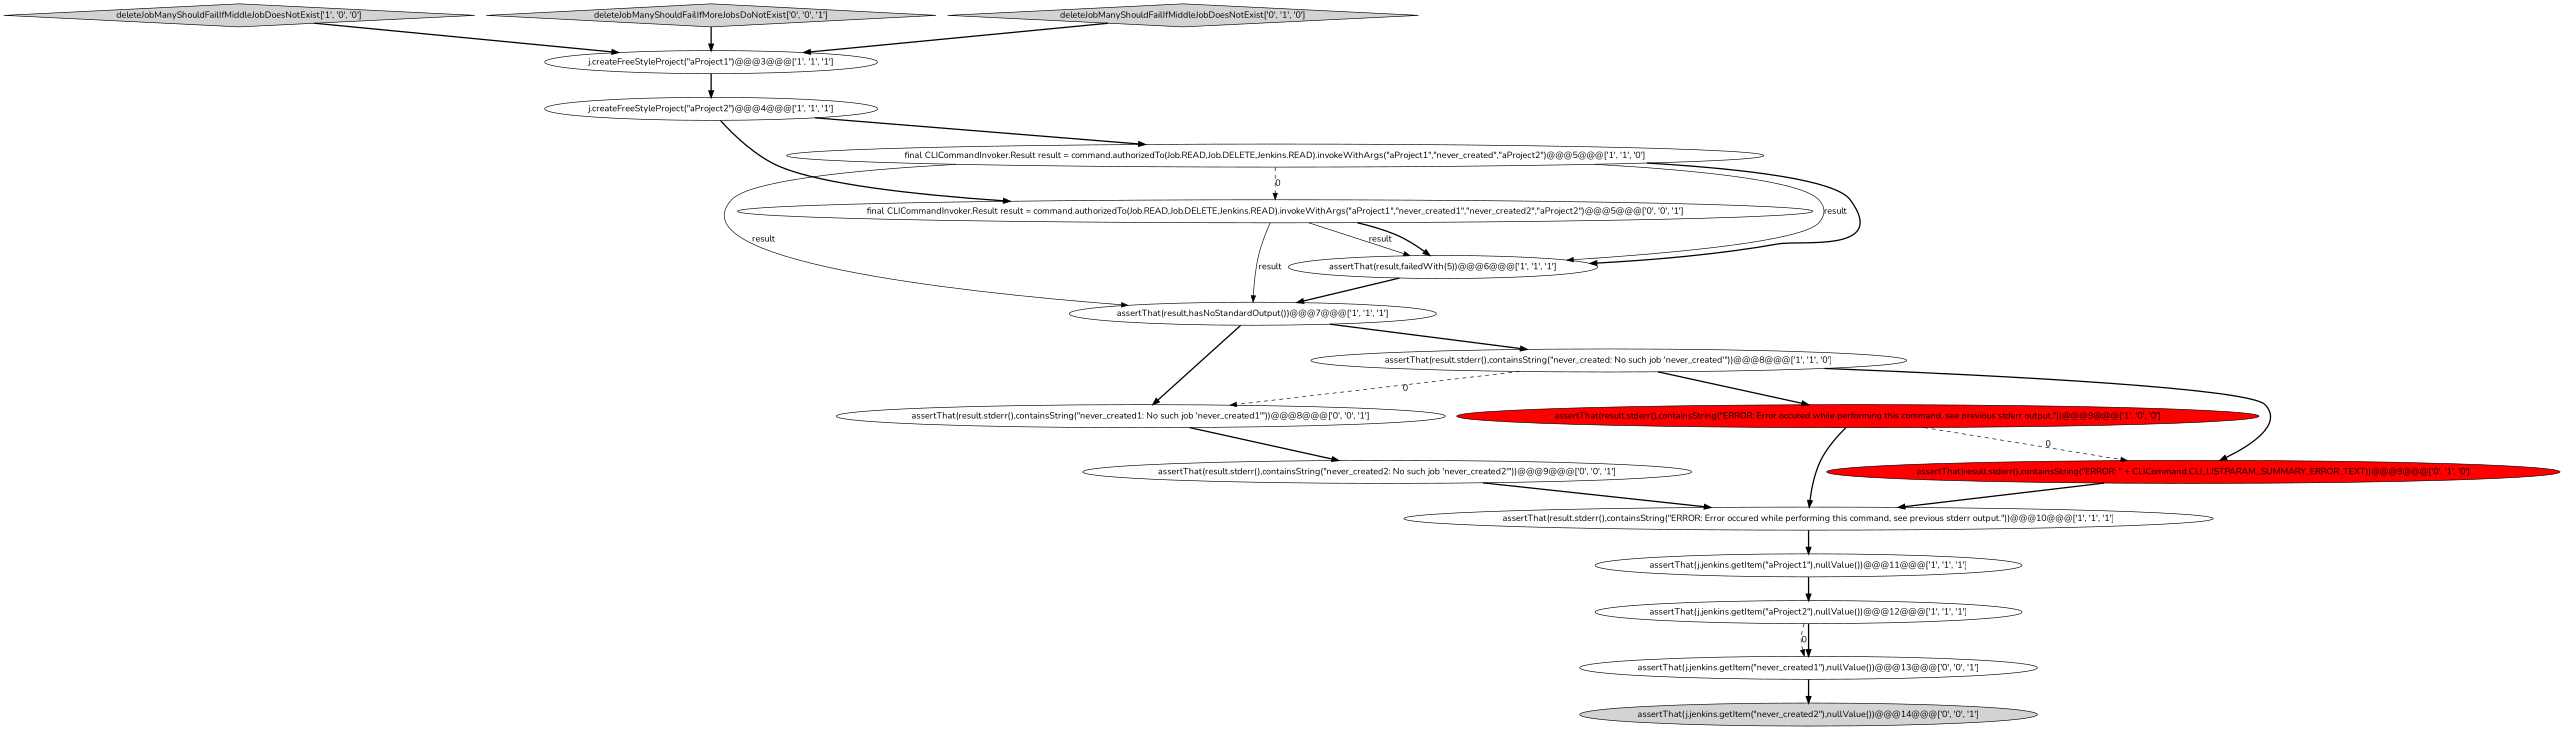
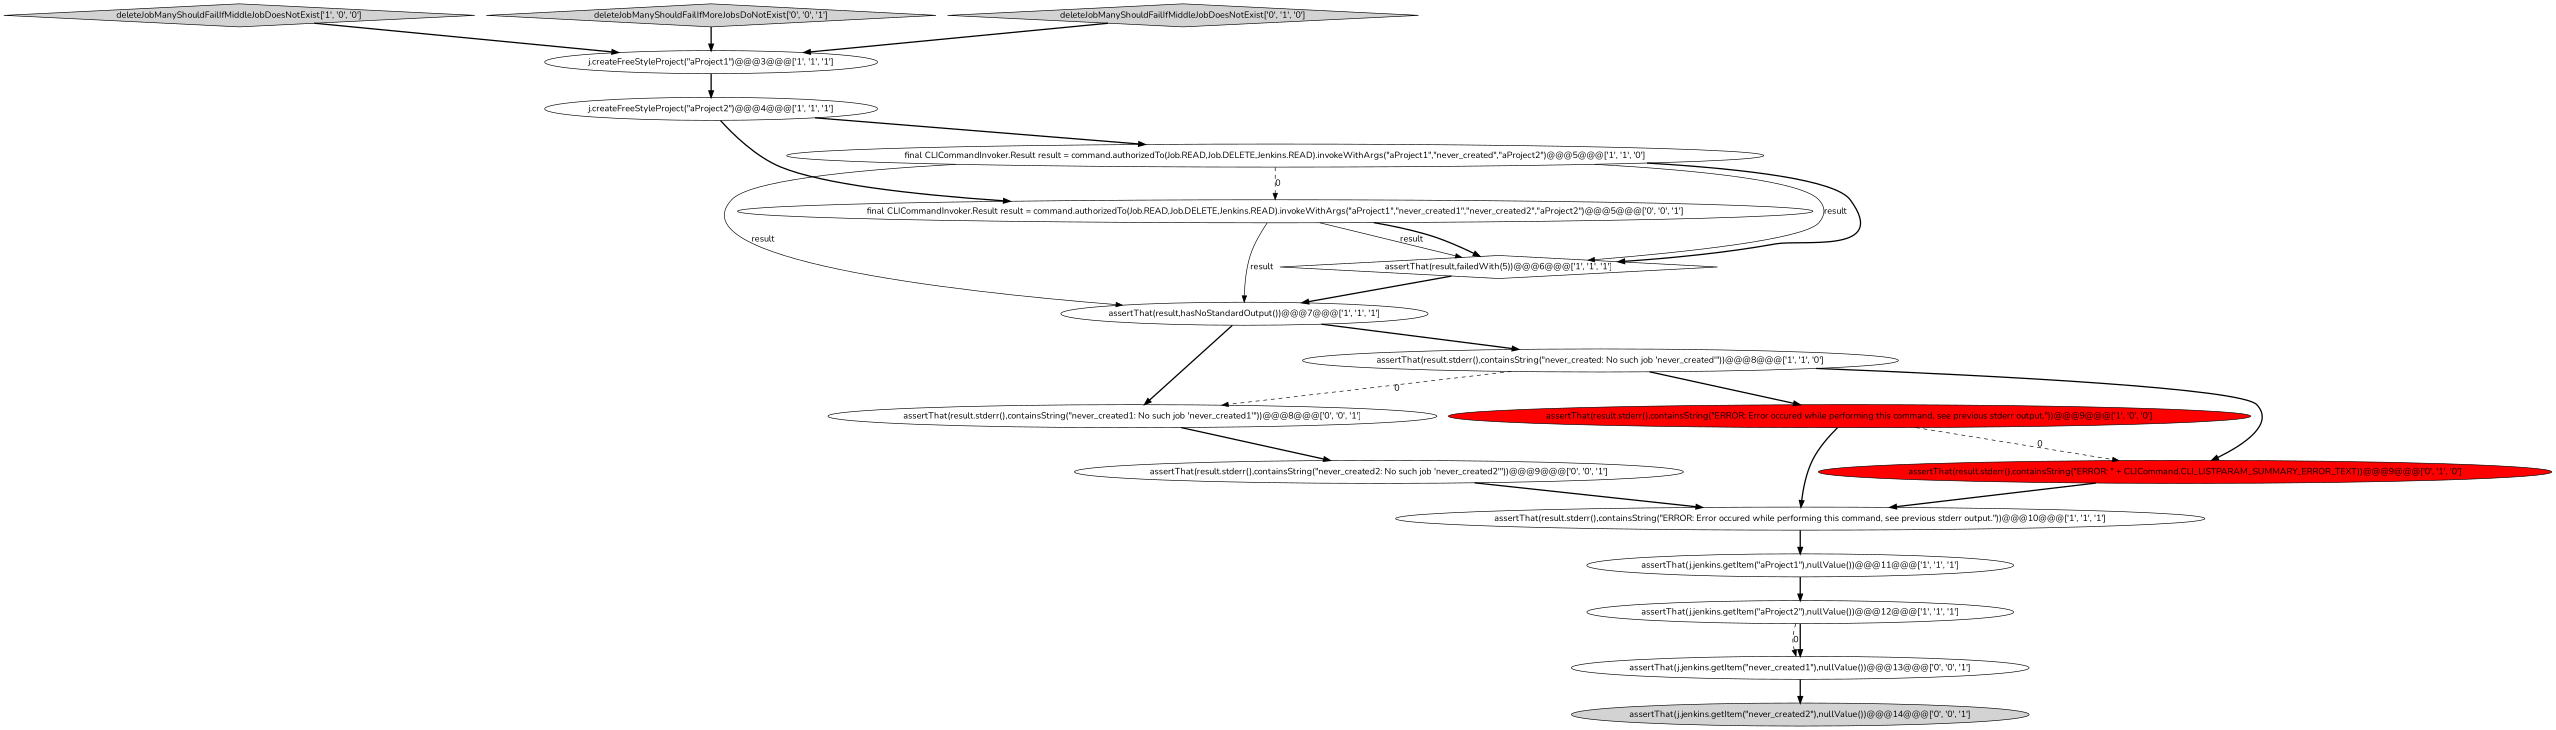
node "assertThat(result,failedWith(5))@@@6@@@['1', '1', '1']": shape ellipse -> diamond
